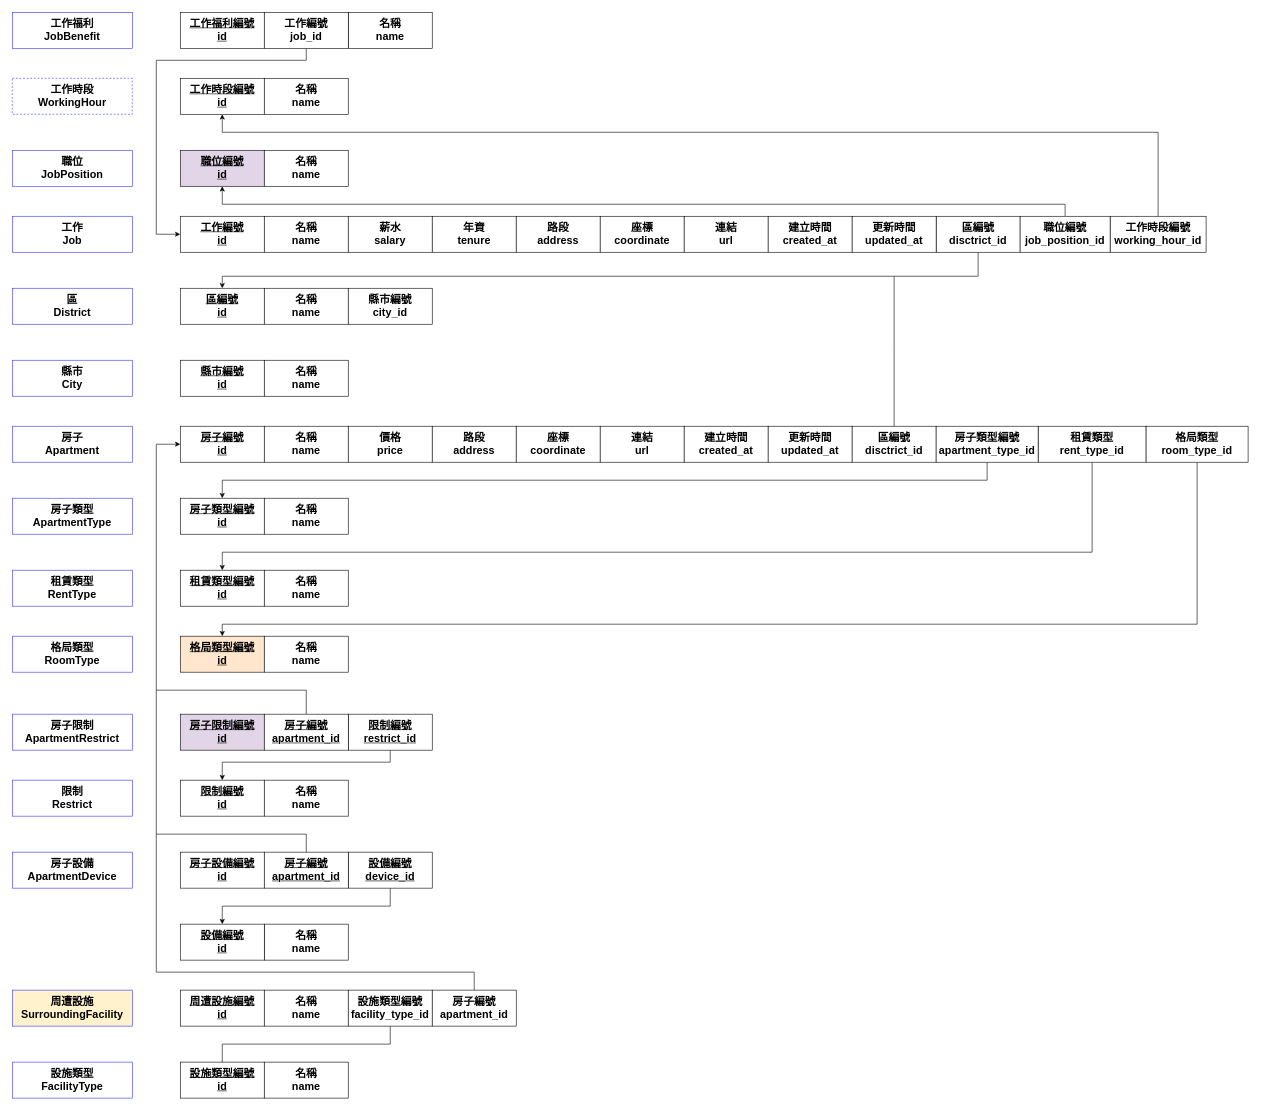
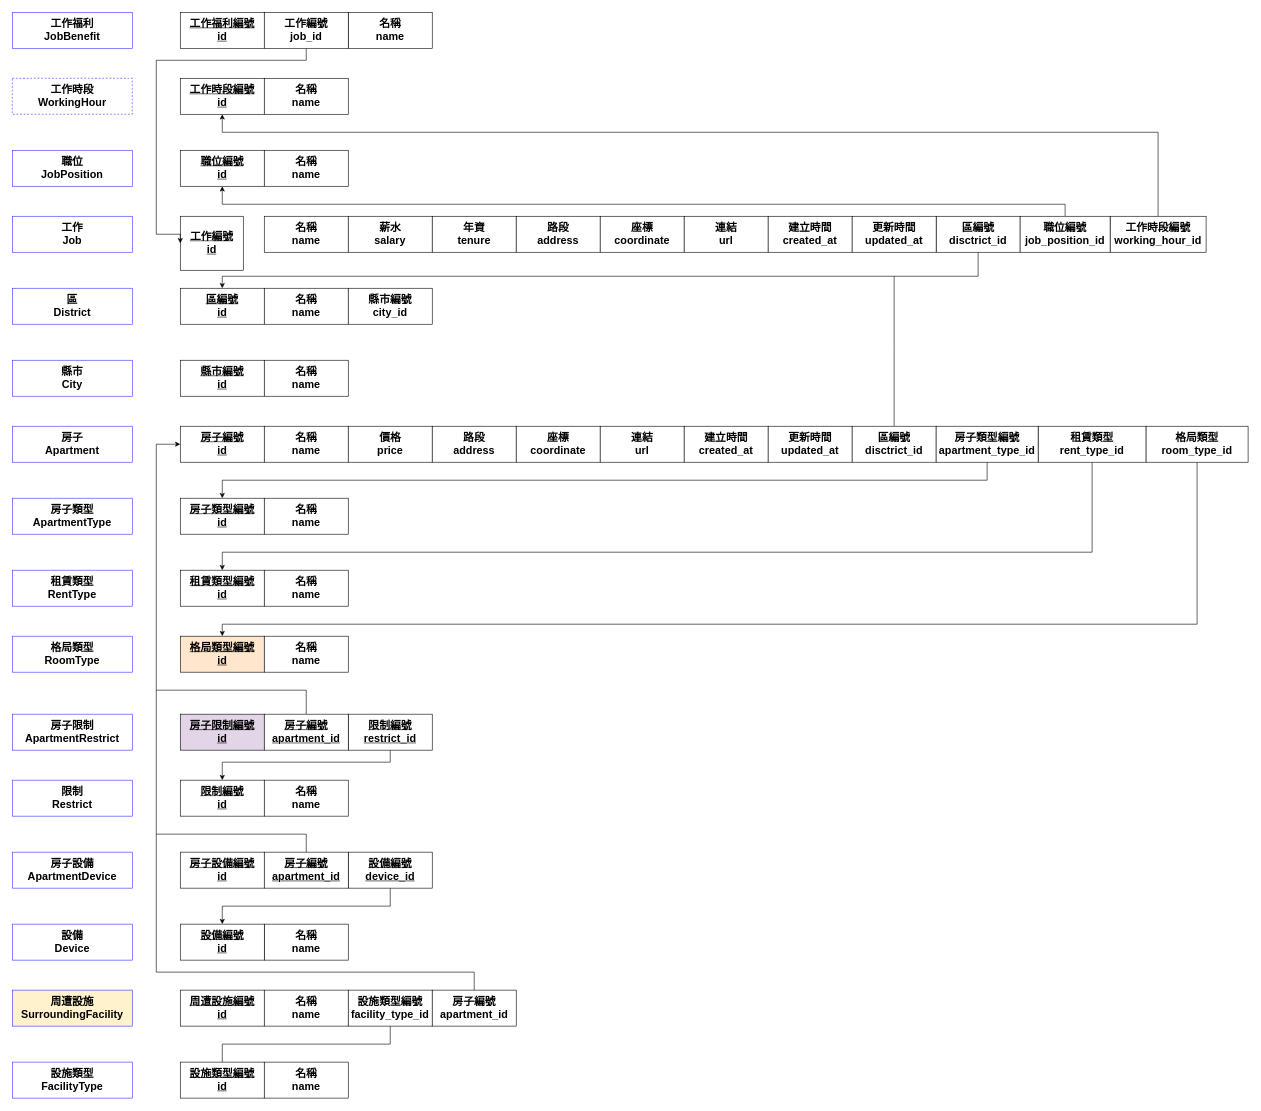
node "職位編號 id": fillcolor #e1d5e7 -> #ffffff
node "工作編號 id": size 84x36 -> 63x54
node "設備 Device": added
